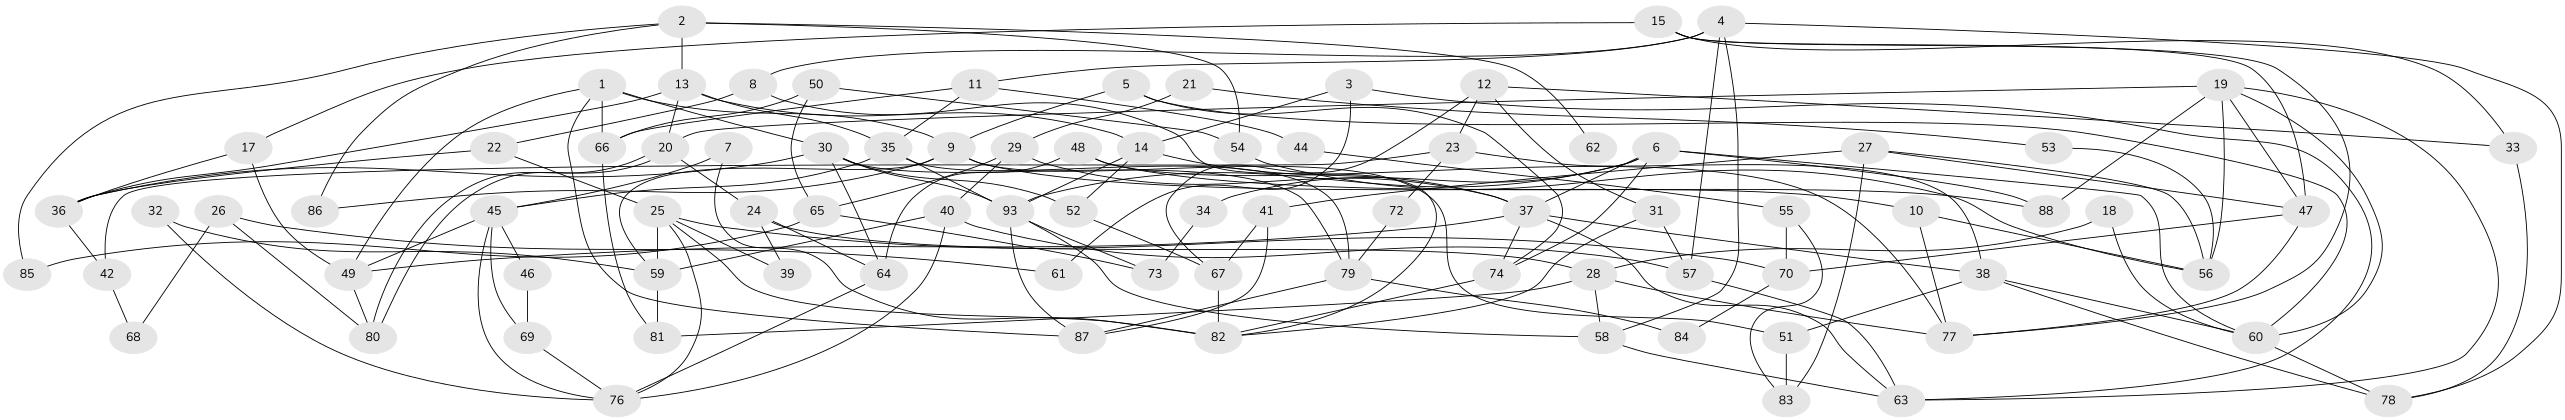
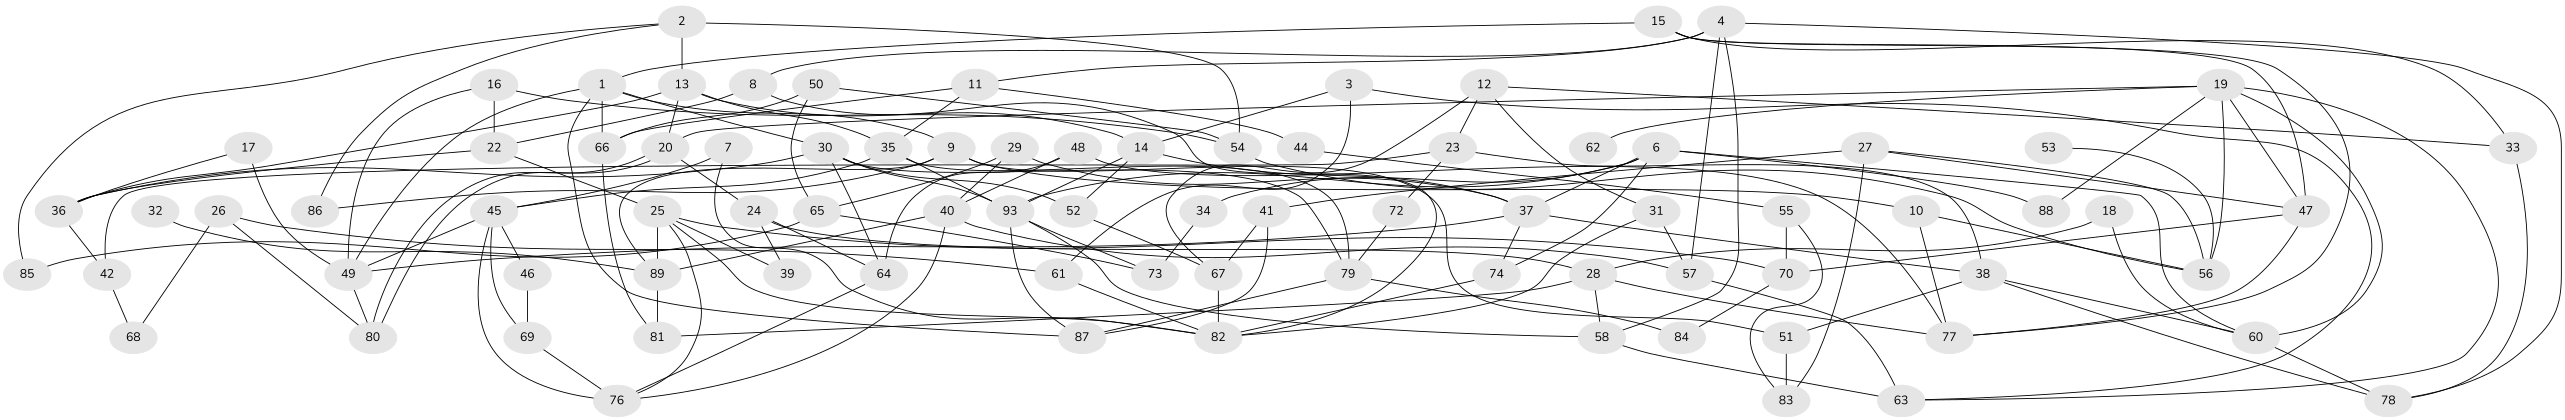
edge "2" -- "62": now "19" -- "62"
edge "15" -- "17": now "15" -- "1"
node "16": added
node "5": removed
node "21": removed
edge "48" -- "88": now "48" -- "40"
node "59": label "59" -> "89"
edge "37" -- "63": removed
edge "61" -- "82": added
edge "32" -- "76": removed
